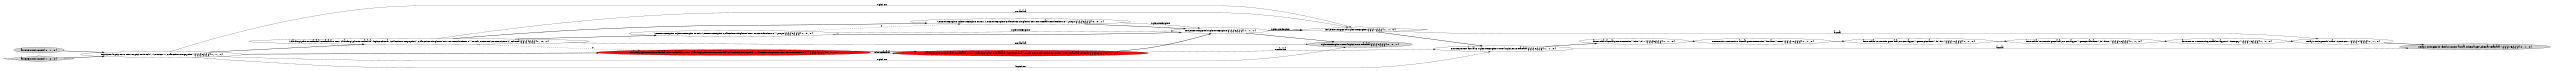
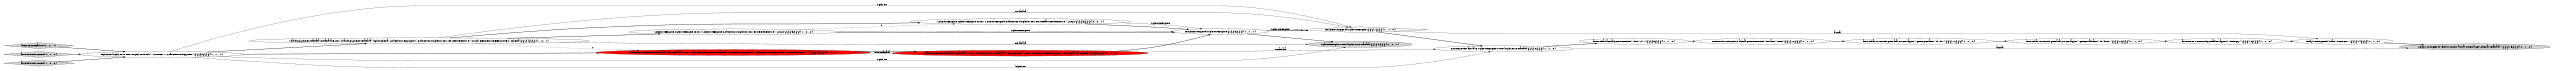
node "assertRouteFailure['0', '0', '1']": added
node "assertRouteSuccess['0', '1', '0']": shape ellipse -> diamond
